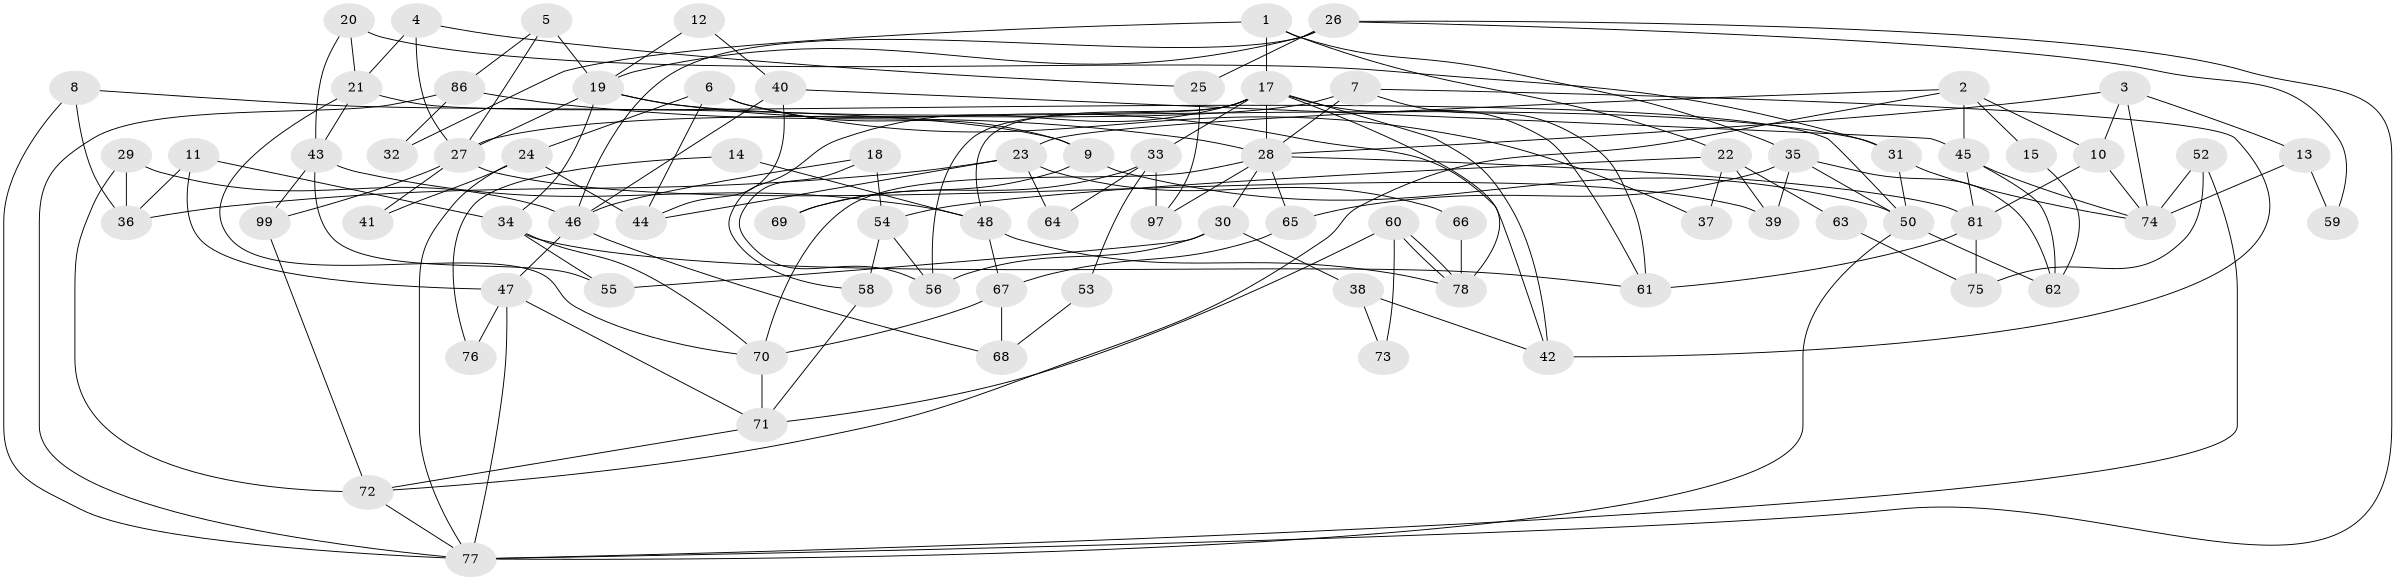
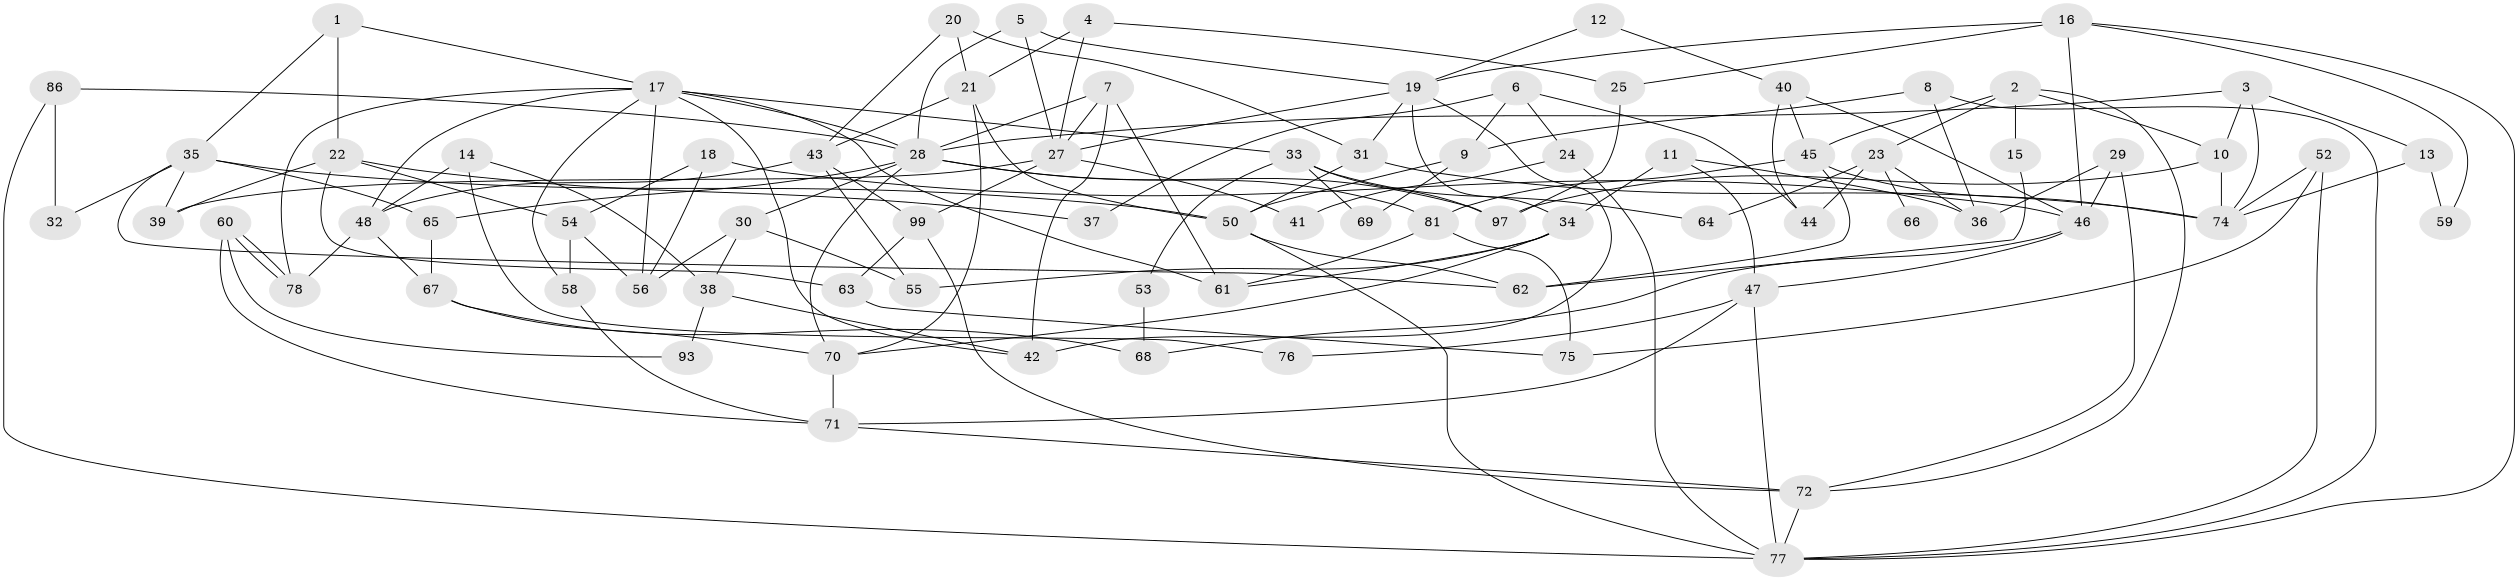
node "26": label "26" -> "16"
edge "1" -- "32": now "35" -- "32"
edge "5" -- "86": now "5" -- "28"
edge "10" -- "81": now "10" -- "97"
edge "24" -- "44": removed
edge "14" -- "38": added
edge "99" -- "63": added
edge "66" -- "78": removed
node "73": label "73" -> "93"
